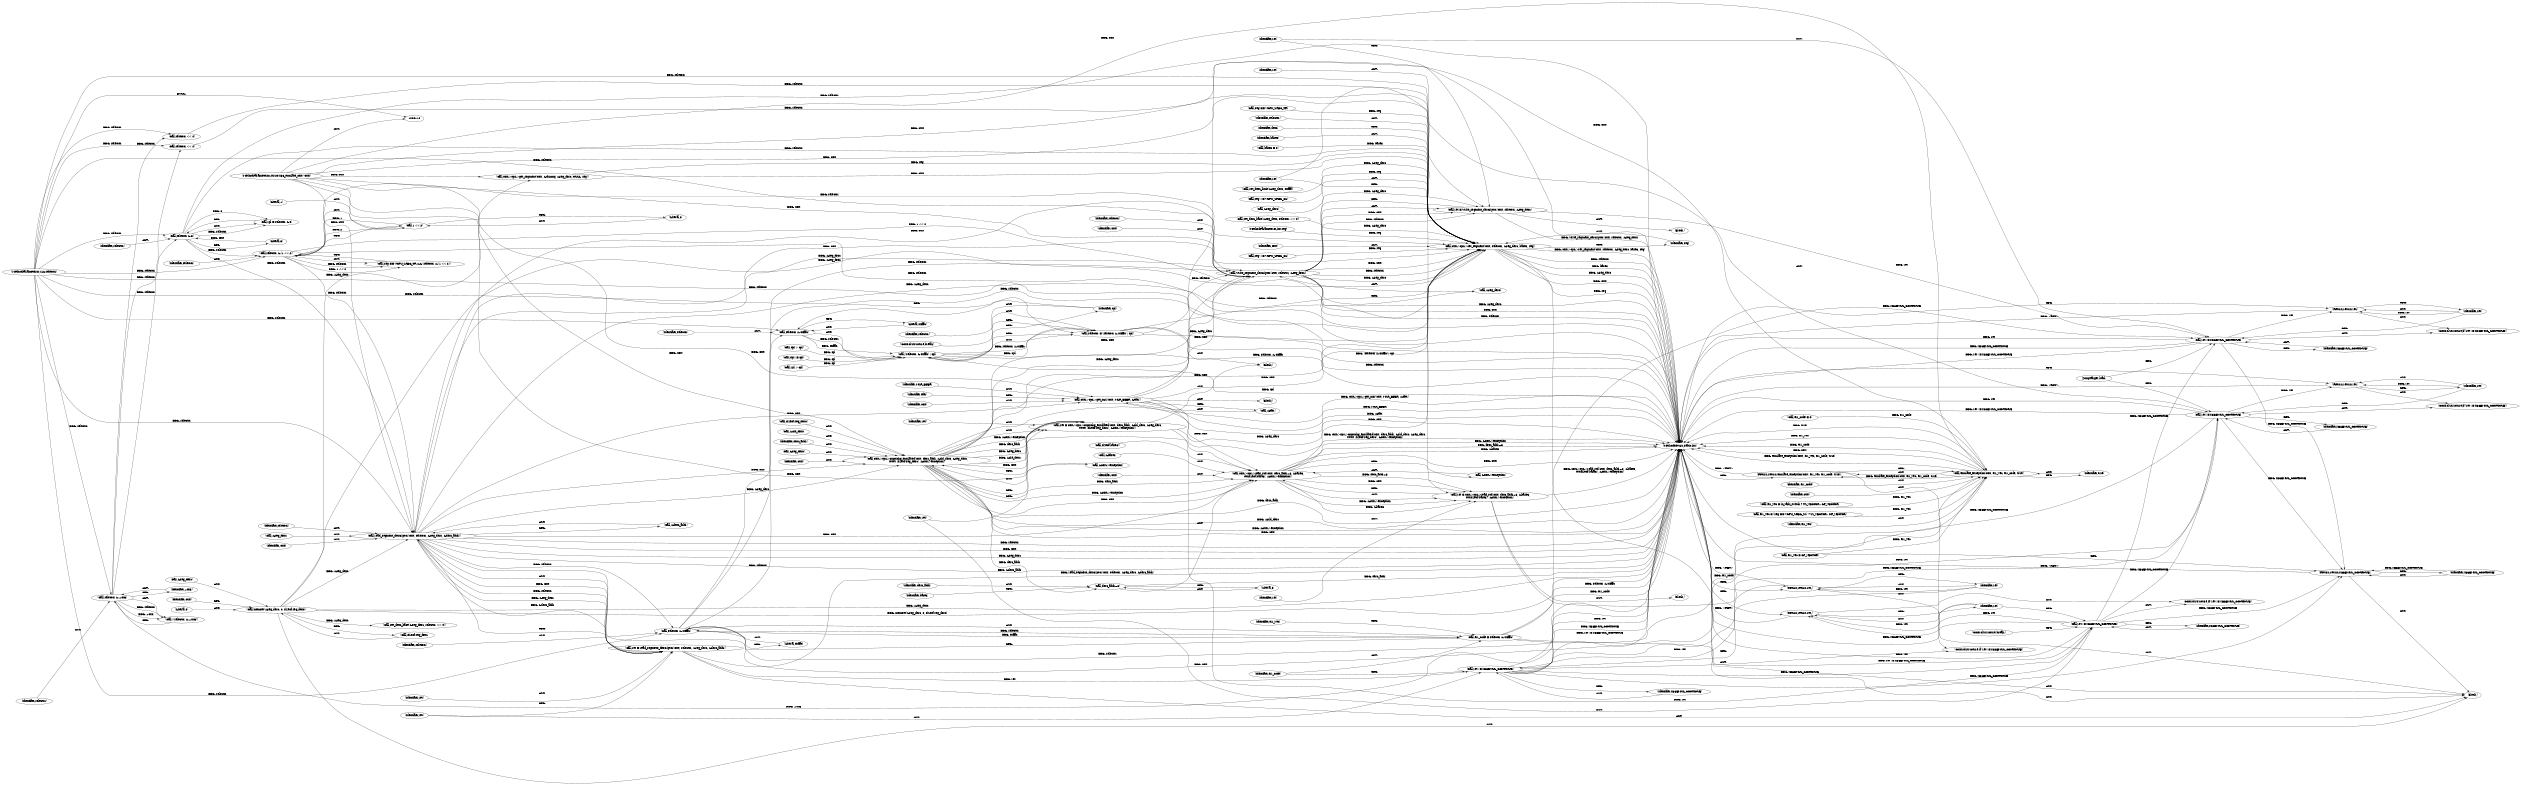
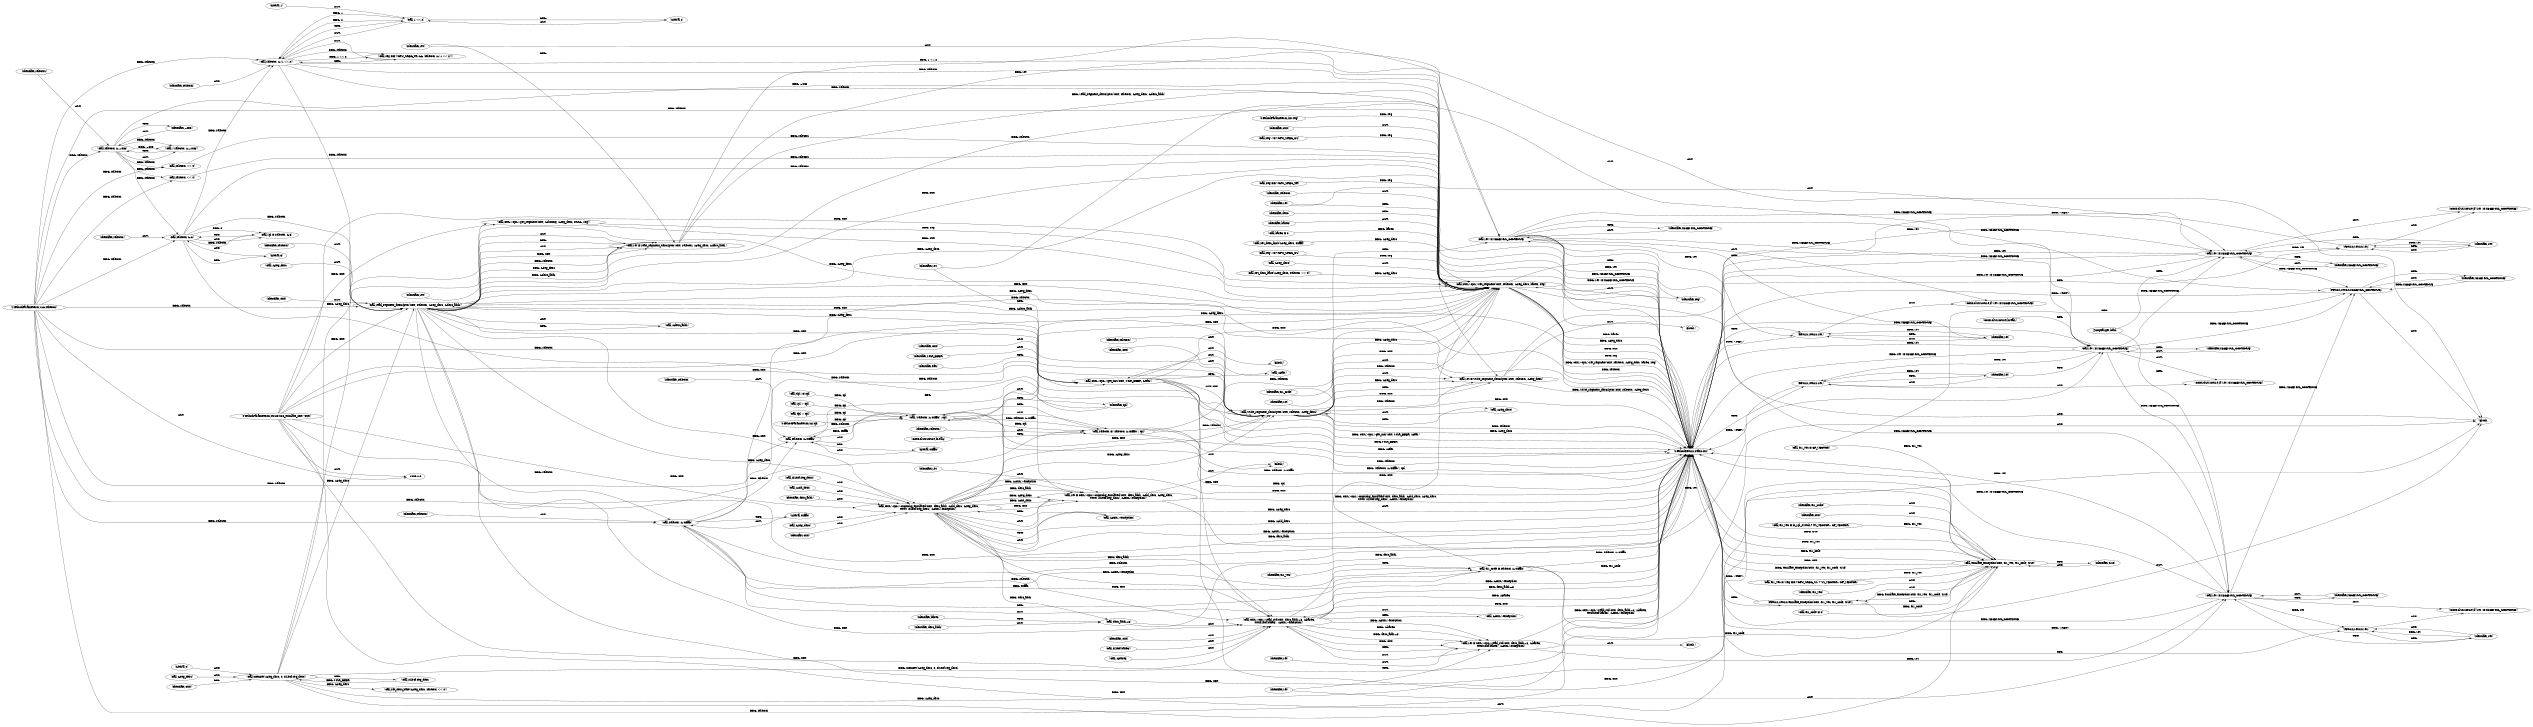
edge "(MethodParameterIn,u16 selector)" -> "1000116": label "EMUL: " -> "AST: "
edge "(Literal,3)" -> "(Call,selector & 3)": label "DDG: ctxt" -> "AST: "
edge "(Call,ctxt->ops->get_msr(ctxt, MSR_EFER, &efer))" -> "(Call,write_segment_descriptor(ctxt, selector, &seg_desc))": label "DDG: ctxt" -> "AST: ctxt"
node "(MethodParameterIn,u8 cpl)": added
node "(Call,err_vec = in_task_switch ? TS_VECTOR : GP_VECTOR)": label "(Call,err_vec = in_task_switch ? TS_VECTOR : GP_VECTOR)" -> "(Call,err_vec = in_rpl_switch ? TS_VECTOR : GP_VECTOR)"
node "(Literal,8)": removed
edge "(Call,sizeof seg_desc)" -> "(Call,memset(&seg_desc, 0, sizeof seg_desc))": label "AST: " -> "DDG: MSR_EFER"
